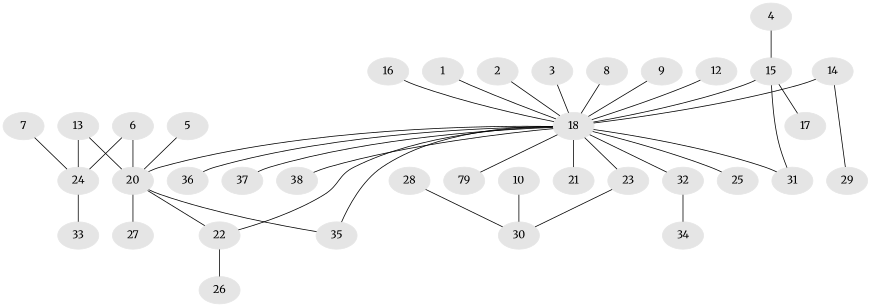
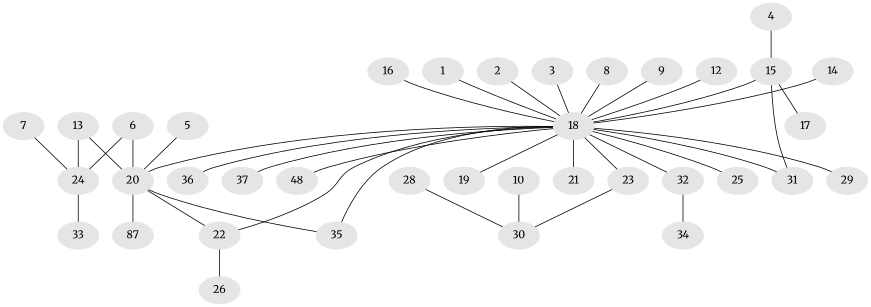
edge "14" -- "29": now "18" -- "29"
node "38": label "38" -> "48"
node "79": label "79" -> "19"
node "27": label "27" -> "87"
